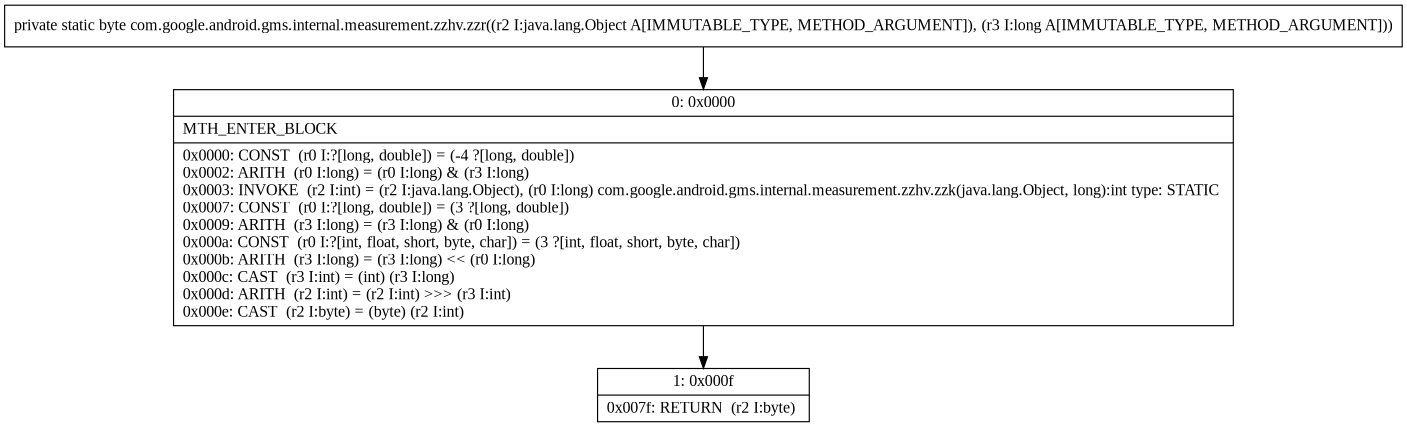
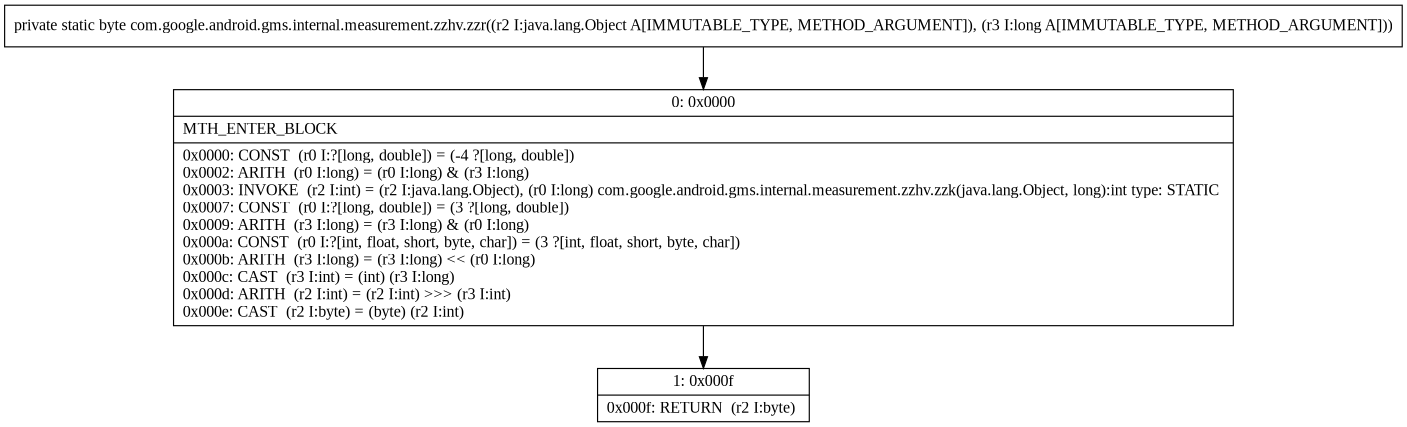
node "1: 0x000f": text "0x007f: RETURN  (r2 I:byte)" -> "0x000f: RETURN  (r2 I:byte)"
